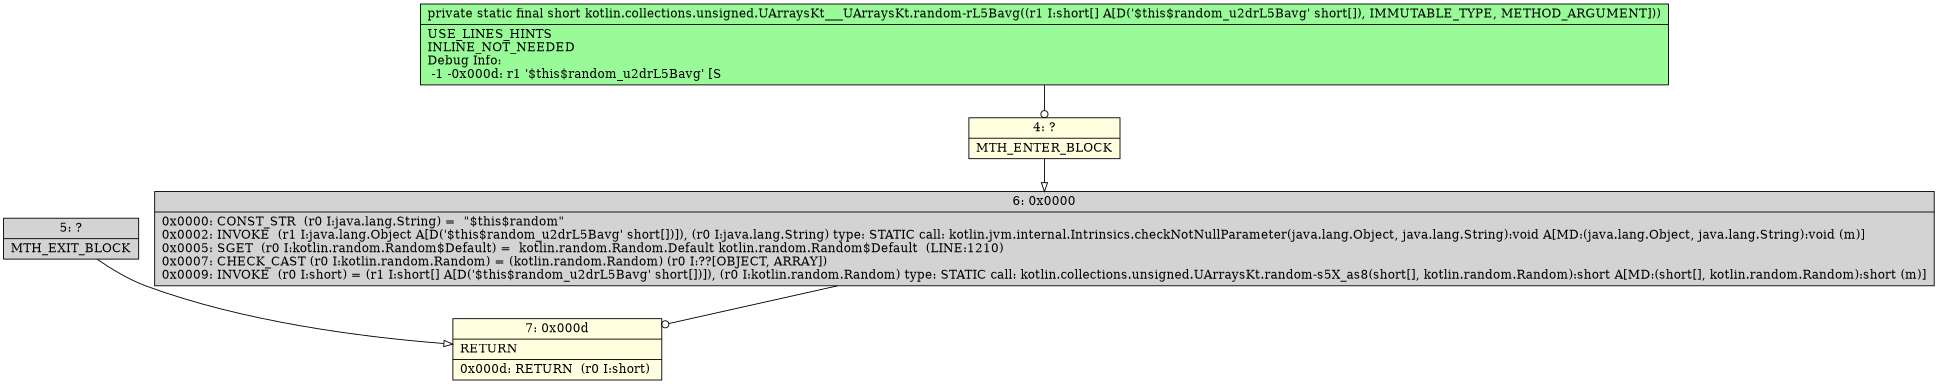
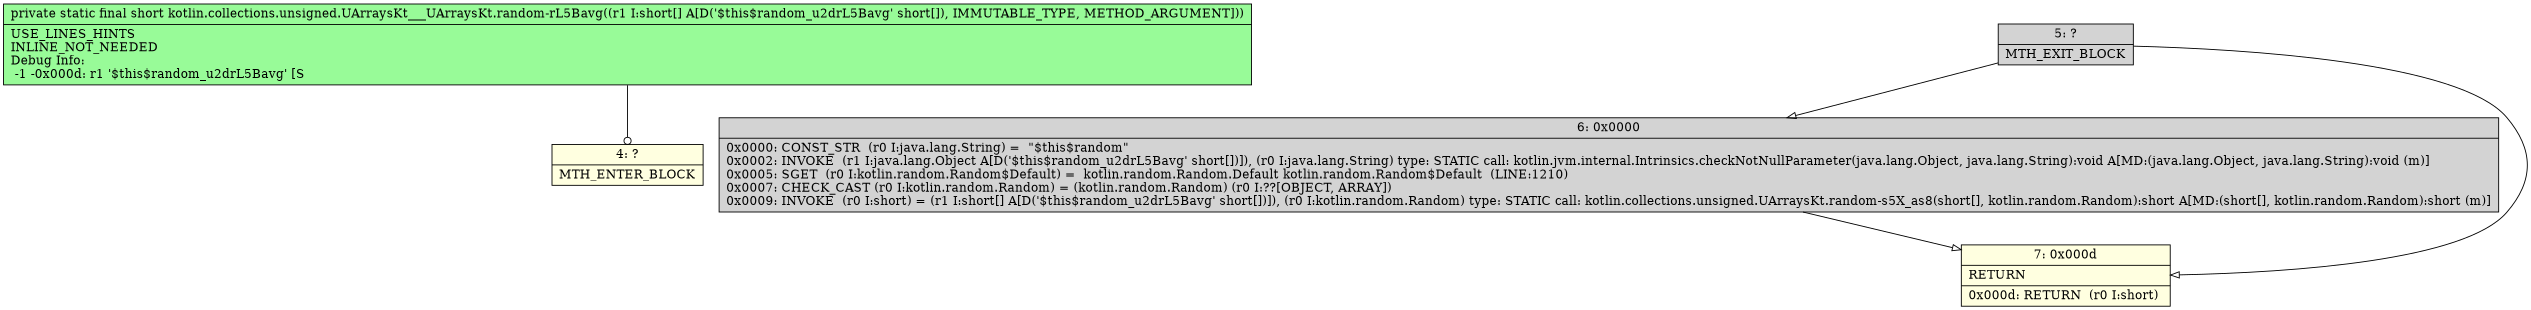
edge "4: ?" -> "6: 0x0000": now "5: ?" -> "6: 0x0000"
edge "6: 0x0000" -> "7: 0x000d": arrowhead odot -> onormal
